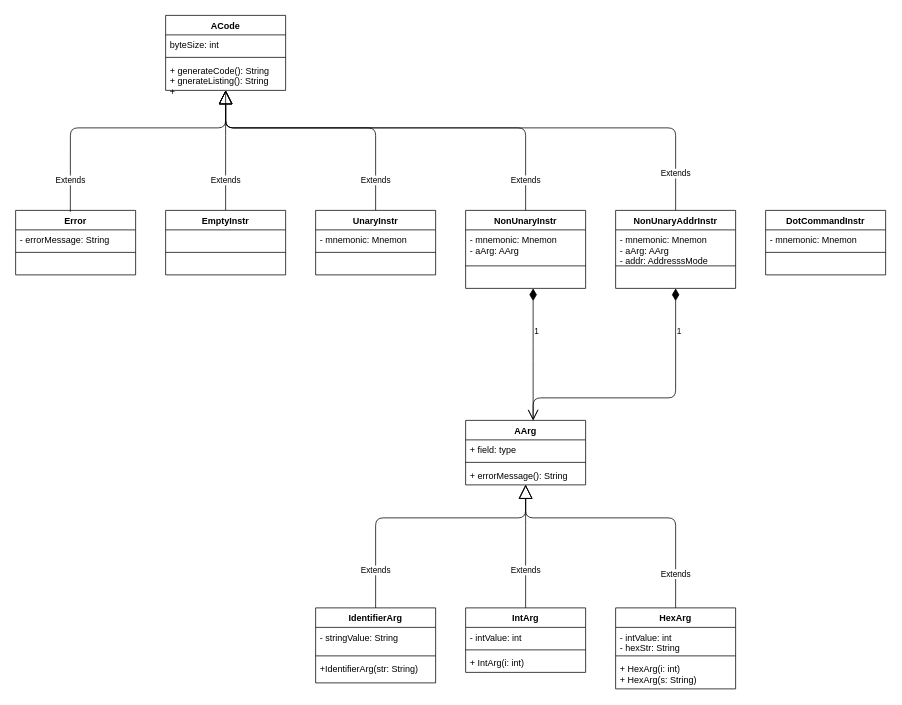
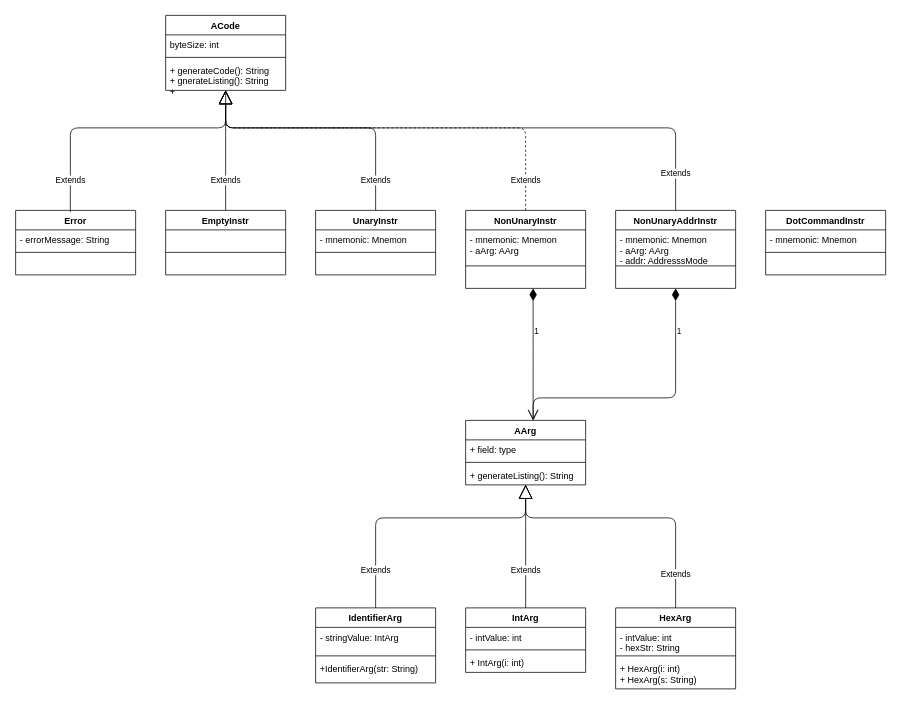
edge "NonUnaryInstr" -> "+ generateCode(): String + gnerateListing(): String +": style solid -> dashed
node "+ errorMessage(): String": label "+ errorMessage(): String" -> "+ generateListing(): String"
node "- stringValue: String": label "- stringValue: String" -> "- stringValue: IntArg"
